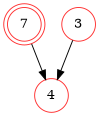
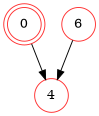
node "7": label "7" -> "0"
node "3": label "3" -> "6"
